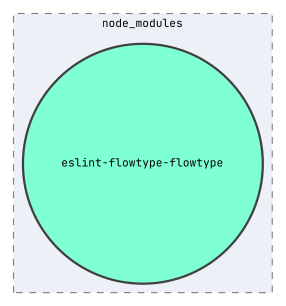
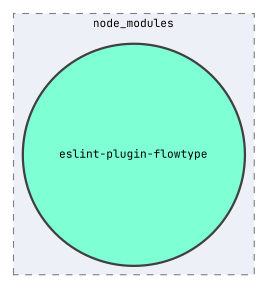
node "eslint-flowtype-flowtype": label "eslint-flowtype-flowtype" -> "eslint-plugin-flowtype"
